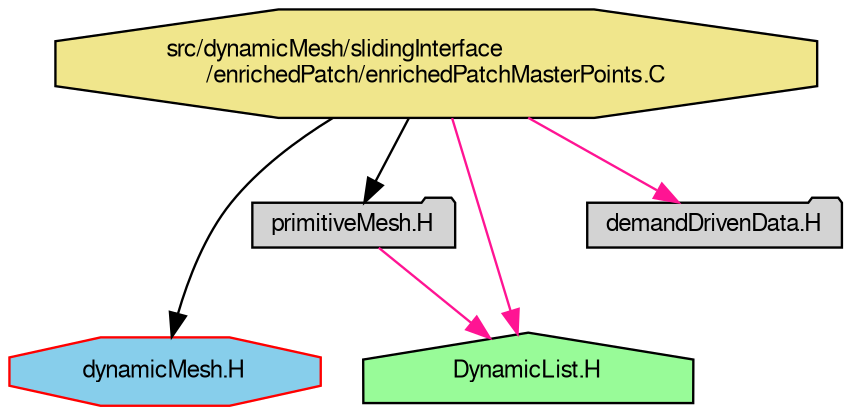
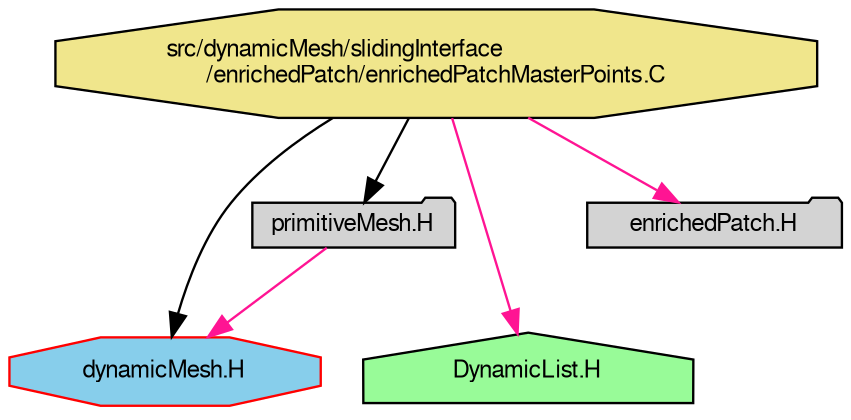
node "demandDrivenData.H": label "demandDrivenData.H" -> "enrichedPatch.H"
edge "primitiveMesh.H" -> "DynamicList.H": now "primitiveMesh.H" -> "dynamicMesh.H"
